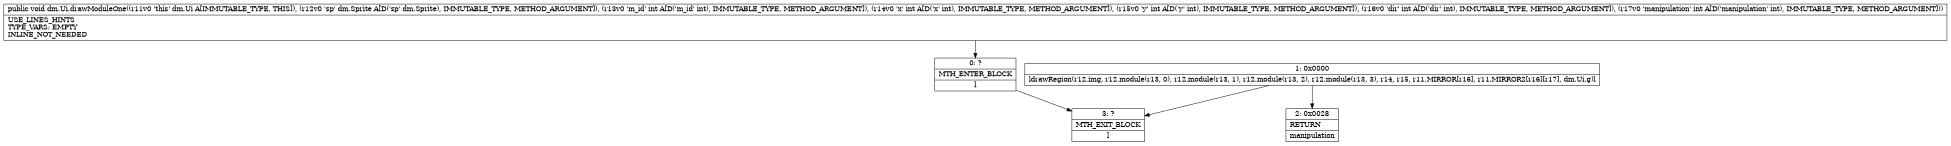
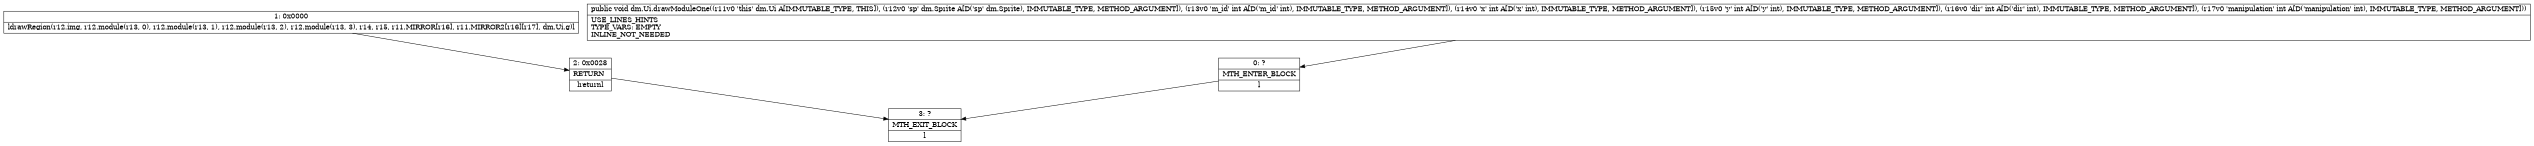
edge "1: 0x0000" -> "3: ?": now "2: 0x0028" -> "3: ?"
node "2: 0x0028": text "manipulation" -> "lreturnl"
